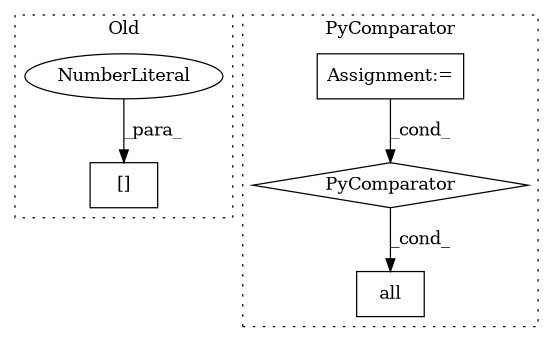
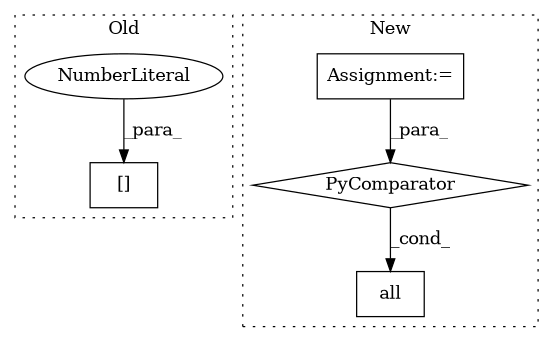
cluster "PyComparator": label "PyComparator" -> "New"
edge "Assignment:=" -> "PyComparator": label "_cond_" -> "_para_"
